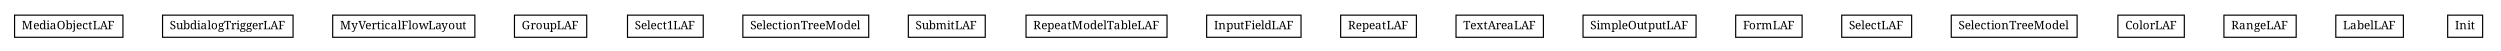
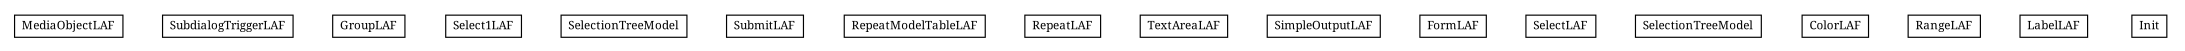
node "MyVerticalFlowLayout": removed
node "InputFieldLAF": removed
